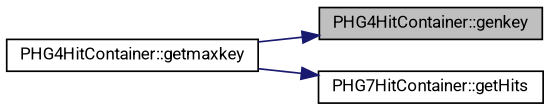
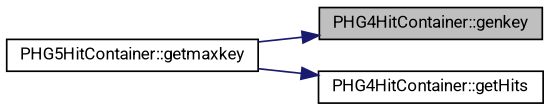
node "PHG4HitContainer::getmaxkey": label "PHG4HitContainer::getmaxkey" -> "PHG5HitContainer::getmaxkey"
node "PHG7HitContainer::getHits": label "PHG7HitContainer::getHits" -> "PHG4HitContainer::getHits"
